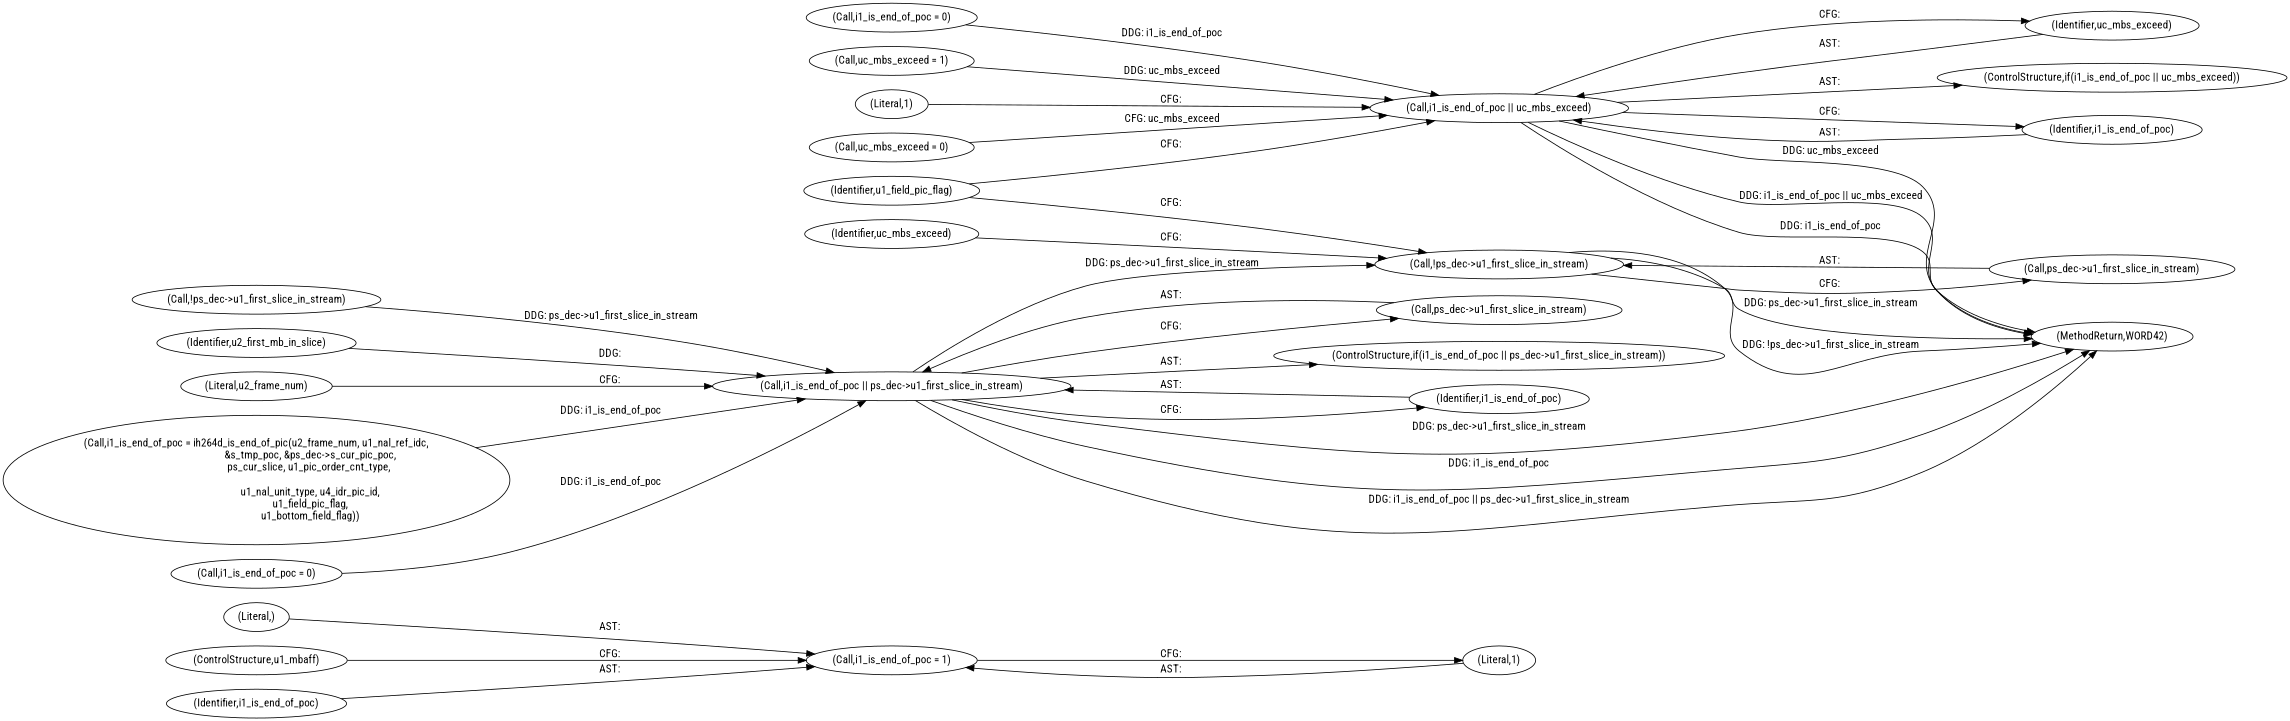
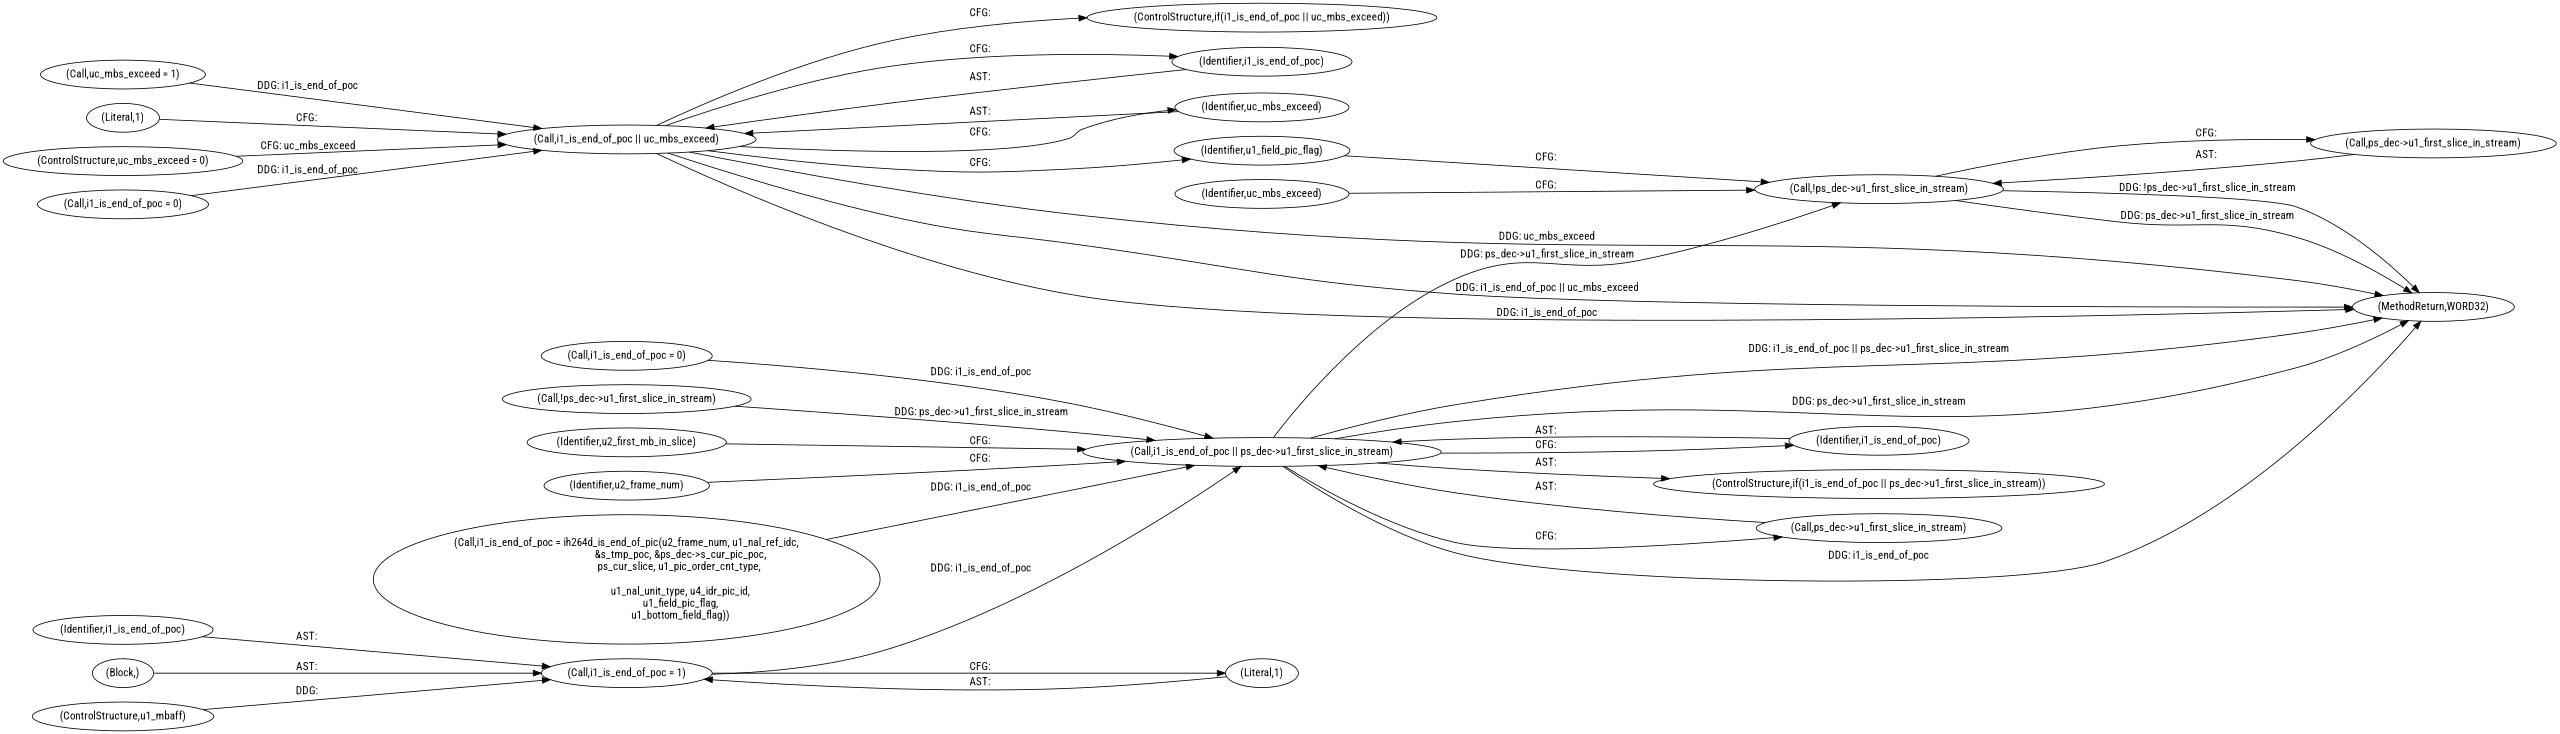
edge "(Call,uc_mbs_exceed = 1)" -> "(Call,i1_is_end_of_poc || uc_mbs_exceed)": label "DDG: uc_mbs_exceed" -> "DDG: i1_is_end_of_poc"
edge "(Call,i1_is_end_of_poc || uc_mbs_exceed)" -> "(ControlStructure,if(i1_is_end_of_poc || uc_mbs_exceed))": label "AST: " -> "CFG: "
node "(Call,uc_mbs_exceed = 0)": label "(Call,uc_mbs_exceed = 0)" -> "(ControlStructure,uc_mbs_exceed = 0)"
edge "(Identifier,u1_field_pic_flag)" -> "(Call,i1_is_end_of_poc || uc_mbs_exceed)": reversed
node "(MethodReturn,WORD42)": label "(MethodReturn,WORD42)" -> "(MethodReturn,WORD32)"
edge "(Identifier,u2_first_mb_in_slice)" -> "(Call,i1_is_end_of_poc || ps_dec->u1_first_slice_in_stream)": label "DDG: " -> "CFG: "
node "(Literal,u2_frame_num)": label "(Literal,u2_frame_num)" -> "(Identifier,u2_frame_num)"
edge "(Call,i1_is_end_of_poc = 1)" -> "(Call,i1_is_end_of_poc || ps_dec->u1_first_slice_in_stream)": added, label "DDG: i1_is_end_of_poc"
node "(Literal,)": label "(Literal,)" -> "(Block,)"
edge "(ControlStructure,u1_mbaff)" -> "(Call,i1_is_end_of_poc = 1)": label "CFG: " -> "DDG: "
